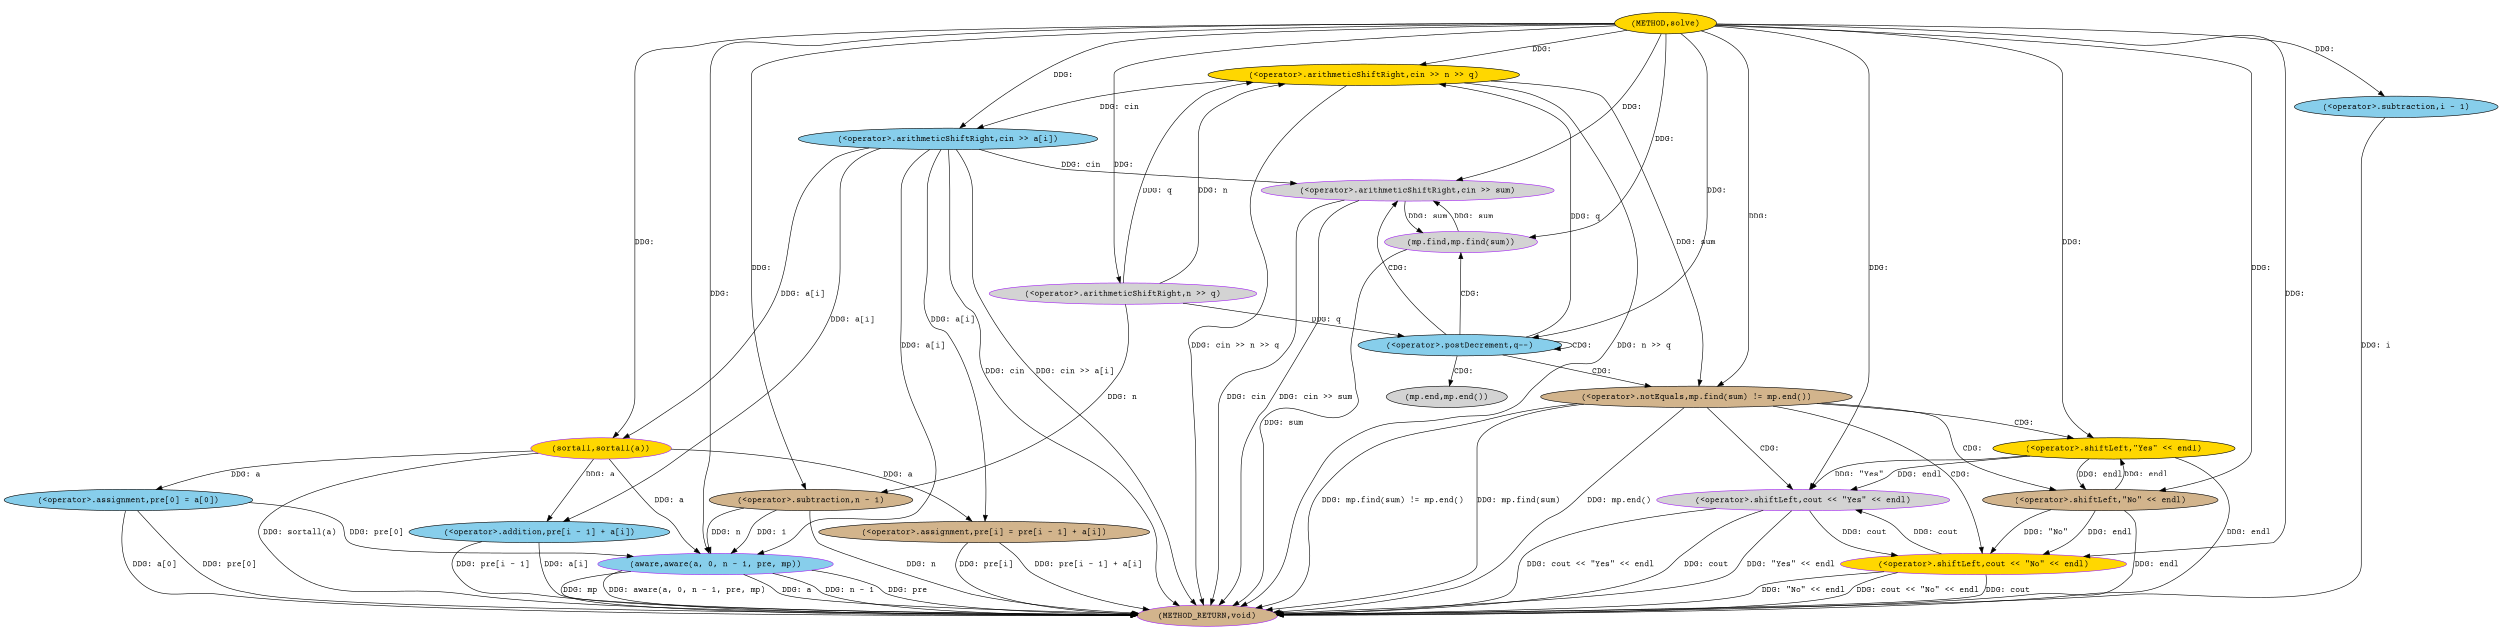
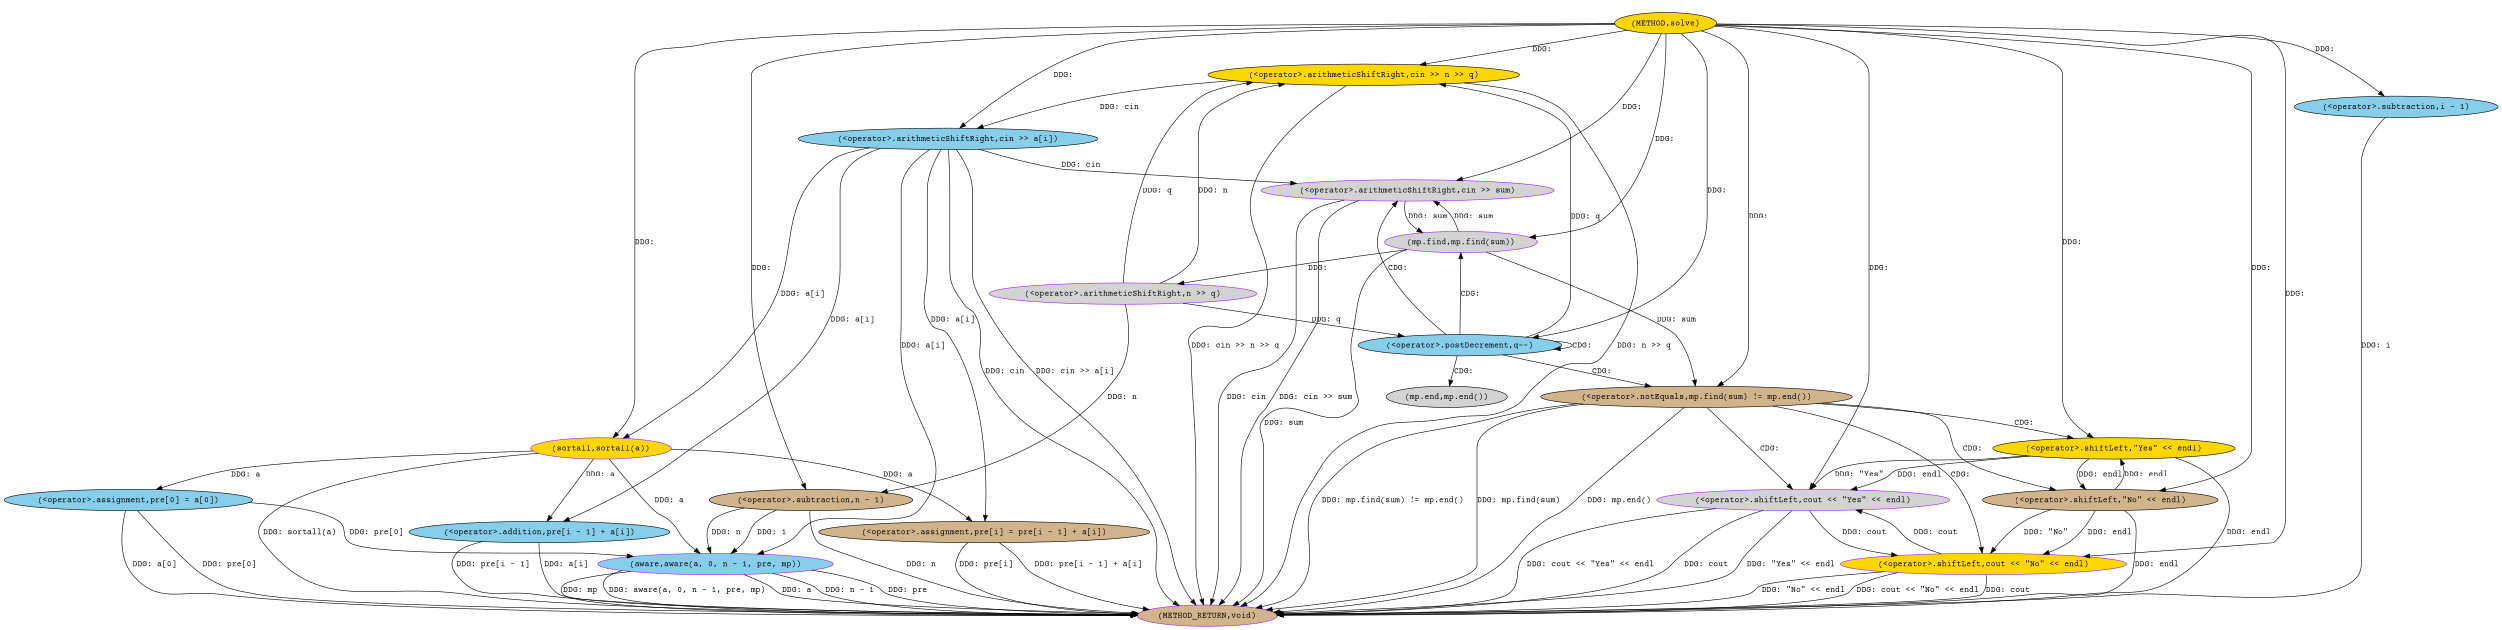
edge "(METHOD,solve)" -> "(aware,aware(a, 0, n - 1, pre, mp))": removed, label "DDG:"
edge "(METHOD,solve)" -> "(<operator>.arithmeticShiftRight,n >> q)": now "(mp.find,mp.find(sum))" -> "(<operator>.arithmeticShiftRight,n >> q)"
edge "(<operator>.arithmeticShiftRight,cin >> n >> q)" -> "(<operator>.notEquals,mp.find(sum) != mp.end())": now "(mp.find,mp.find(sum))" -> "(<operator>.notEquals,mp.find(sum) != mp.end())"
